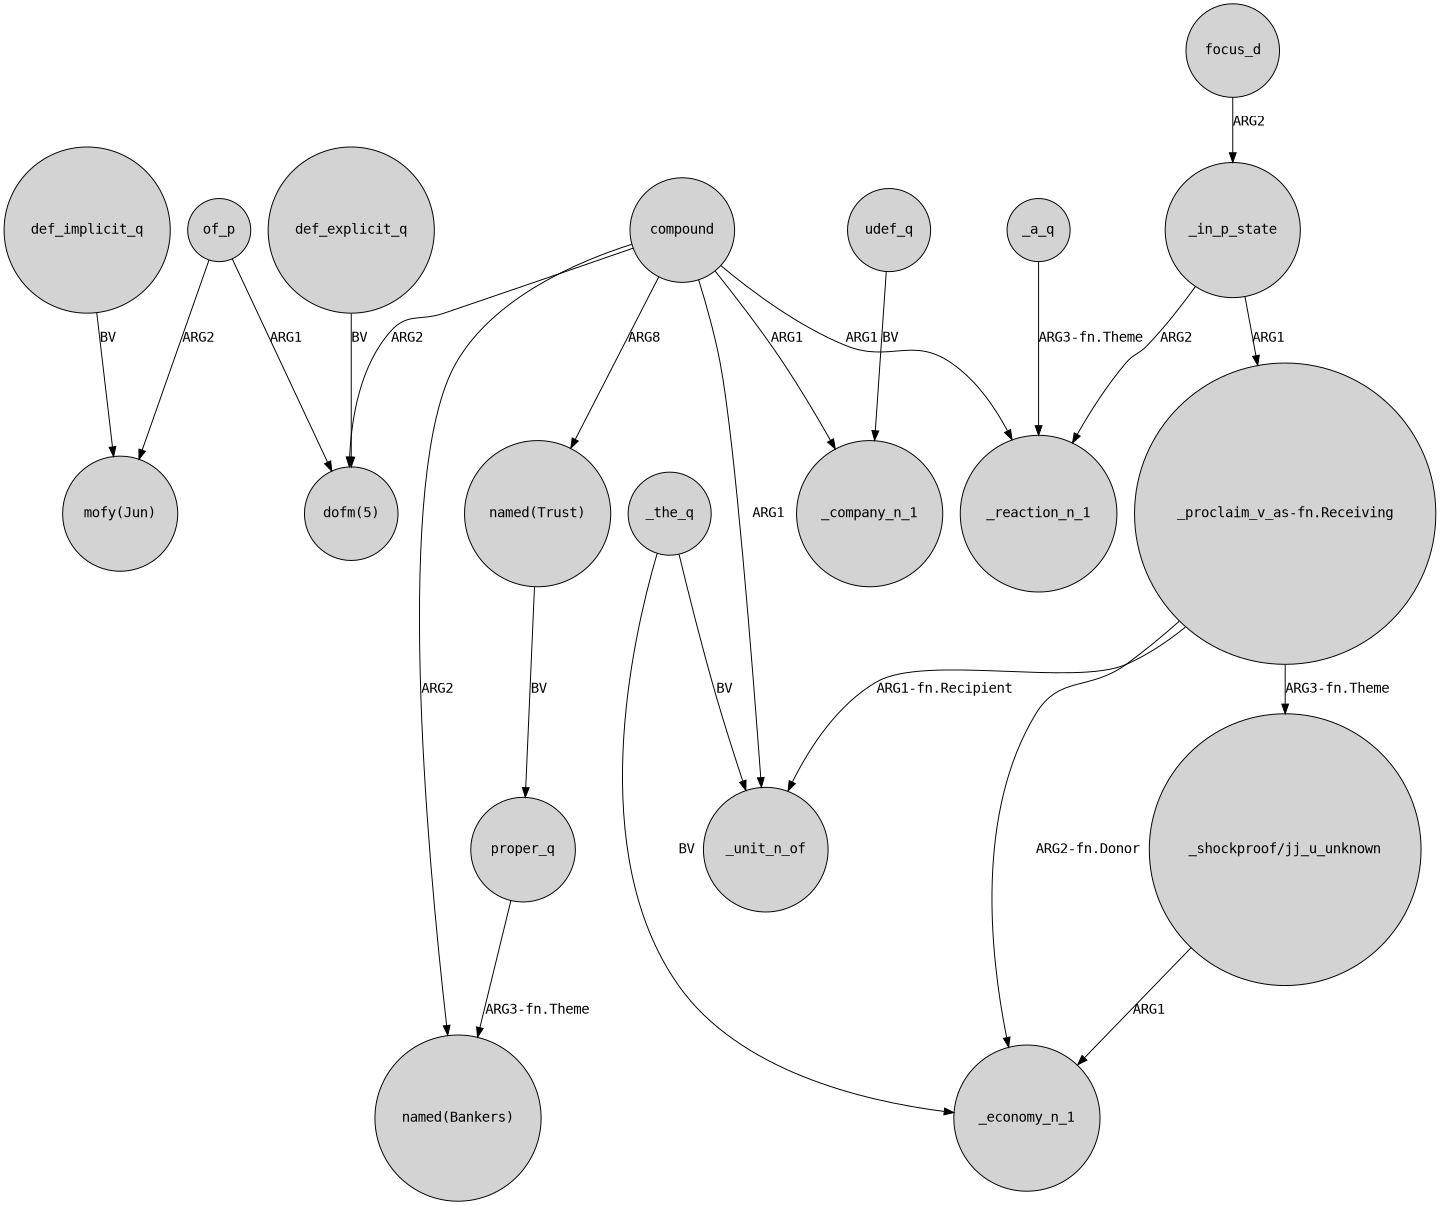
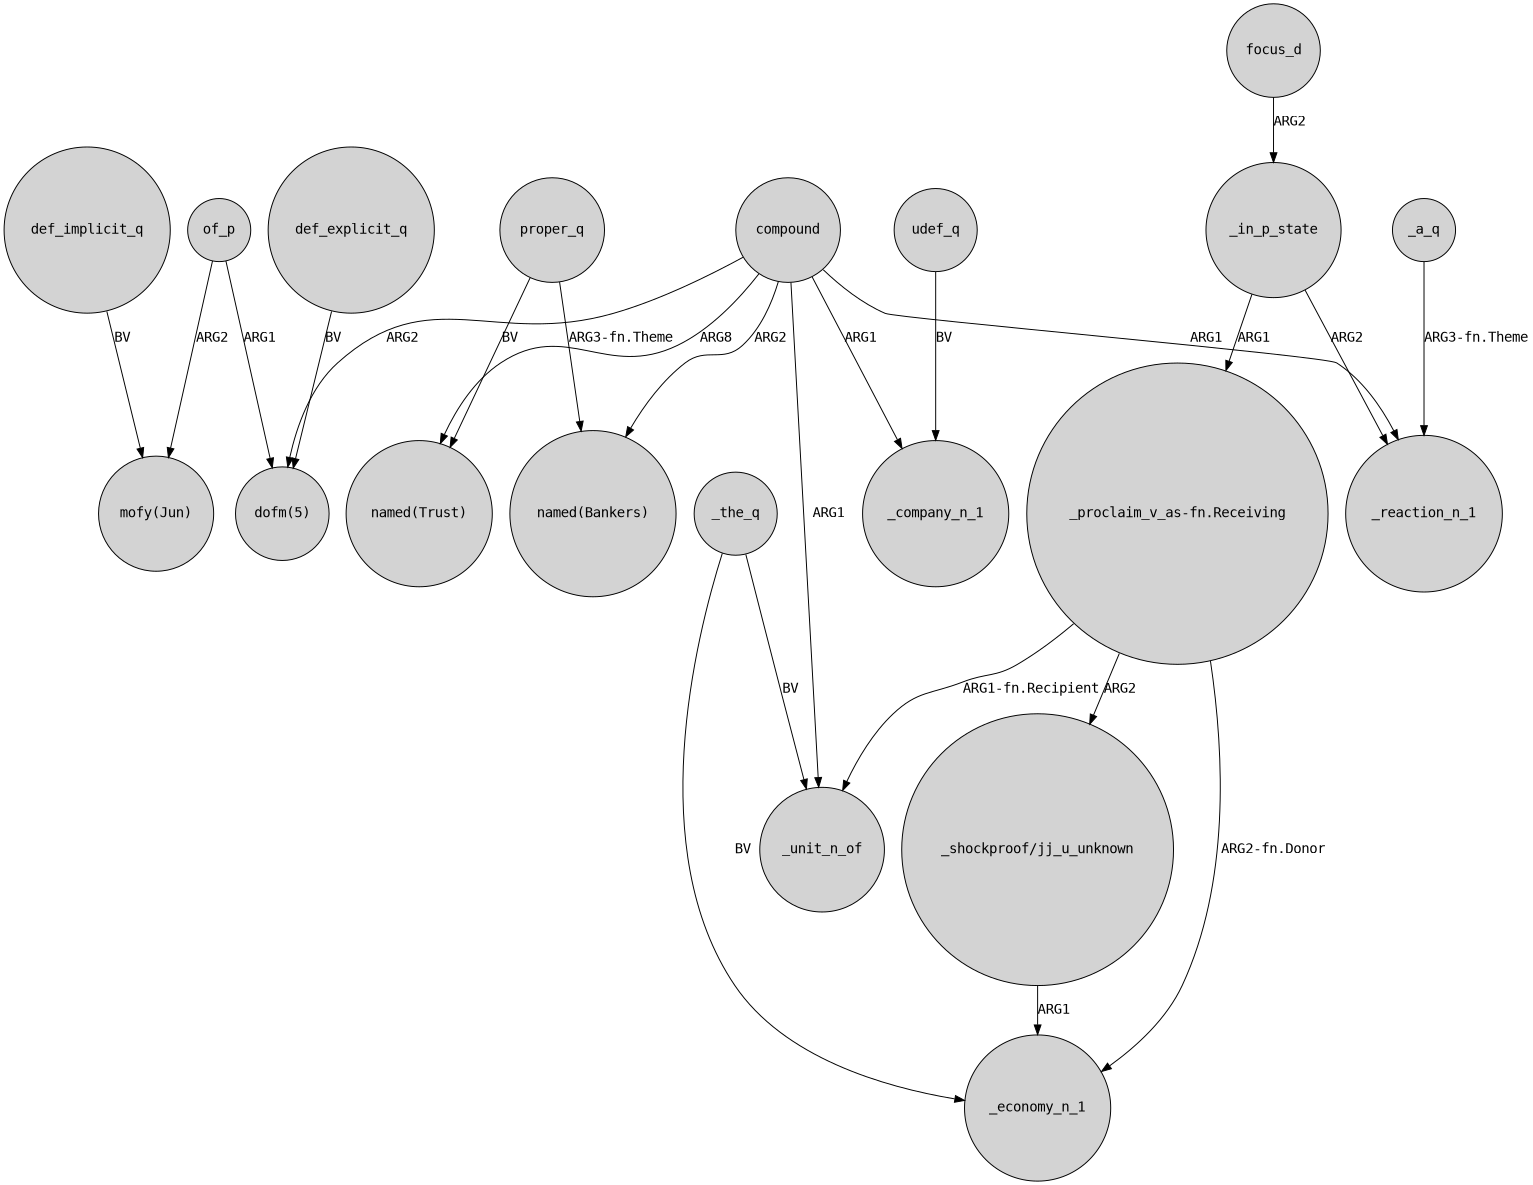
edge "named(Trust)" -> "proper_q": reversed
edge "_proclaim_v_as-fn.Receiving" -> "_shockproof/jj_u_unknown": label "ARG3-fn.Theme" -> "ARG2"
